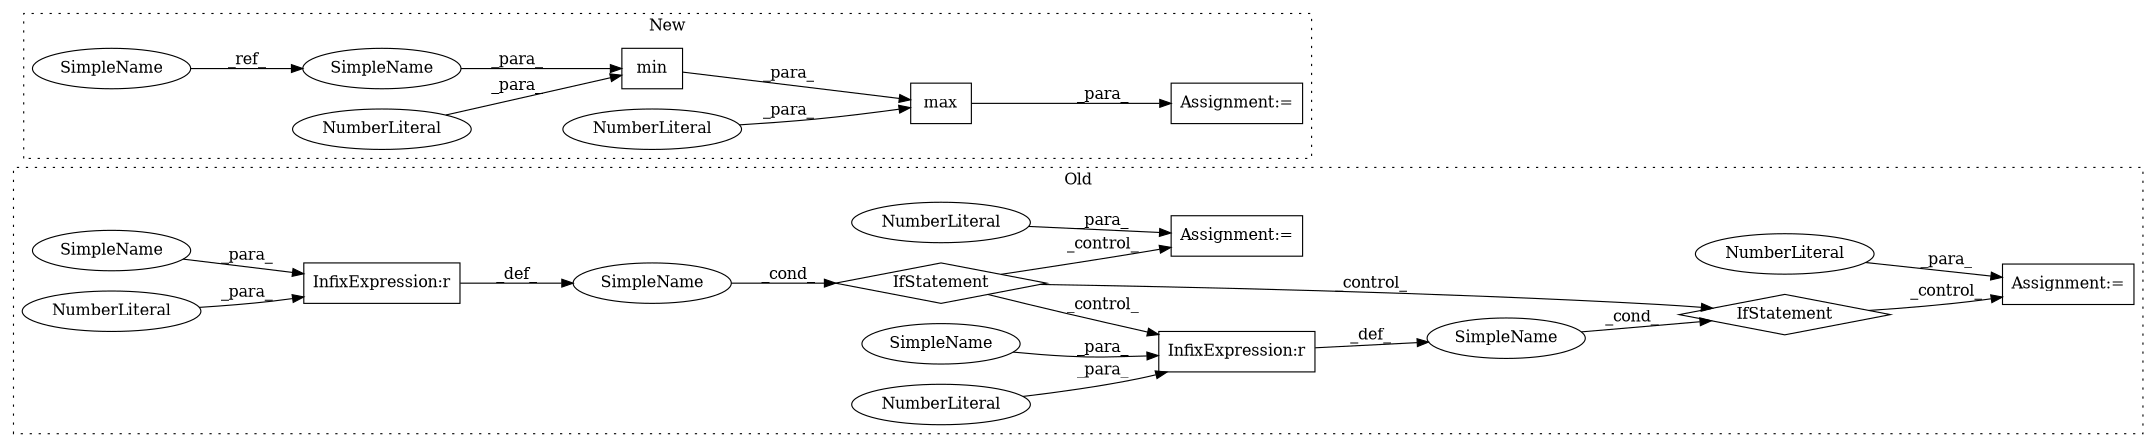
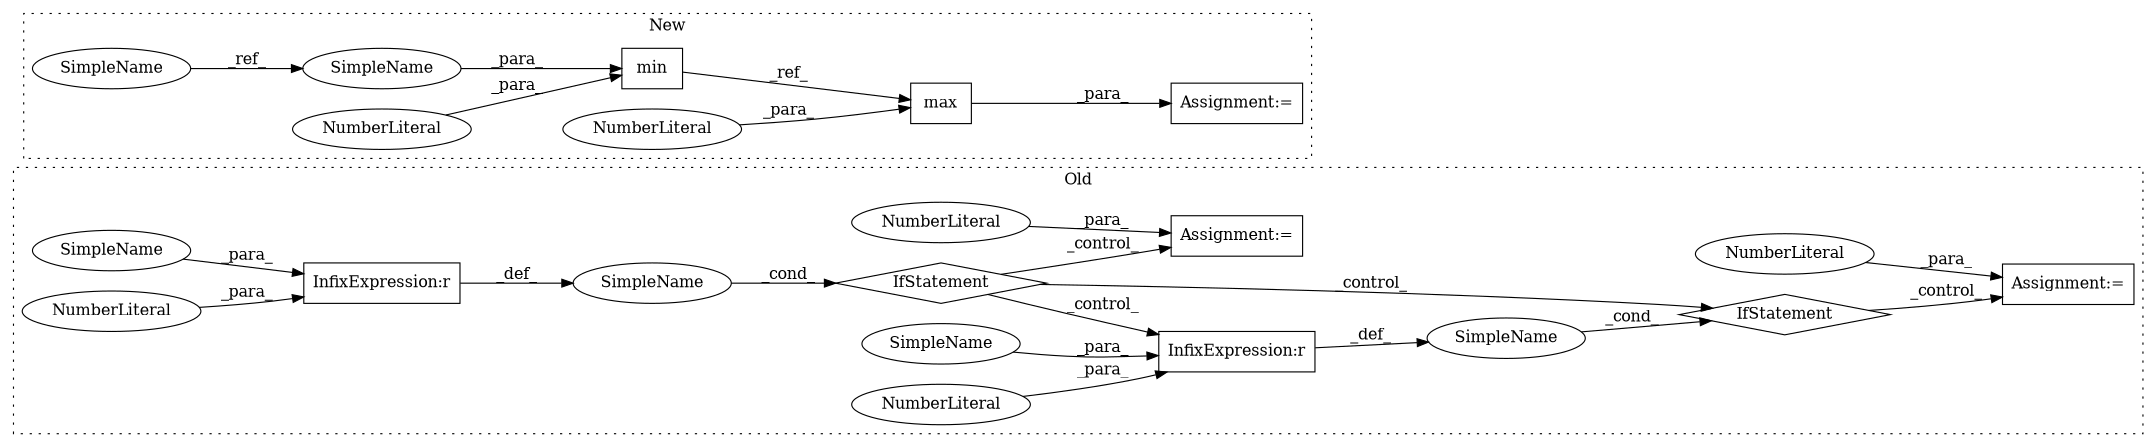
edge "min" -> "max": label "_para_" -> "_ref_"
